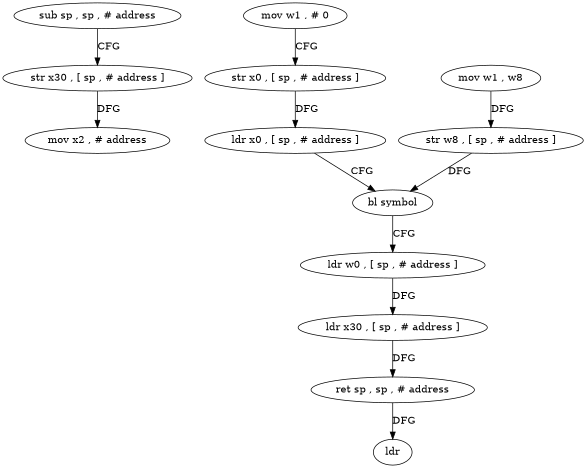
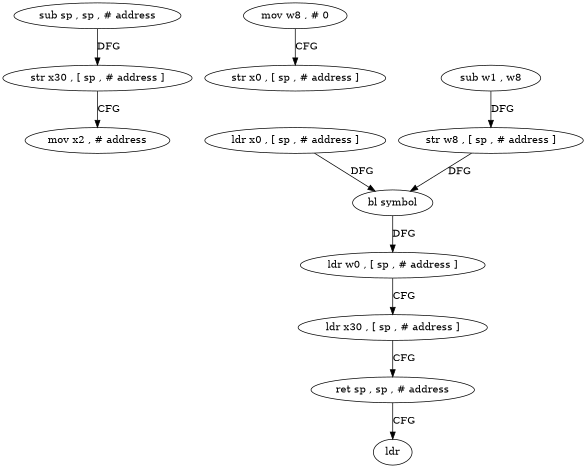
node "mov w1 , # 0": label "mov w1 , # 0" -> "mov w8 , # 0"
edge "sub sp , sp , # address" -> "str x30 , [ sp , # address ]": label "CFG" -> "DFG"
node "mov w1 , w8": label "mov w1 , w8" -> "sub w1 , w8"
edge "str x0 , [ sp , # address ]" -> "ldr x0 , [ sp , # address ]": removed, label "DFG"
edge "str x30 , [ sp , # address ]" -> "mov x2 , # address": label "DFG" -> "CFG"
edge "ldr x0 , [ sp , # address ]" -> "bl symbol": label "CFG" -> "DFG"
edge "bl symbol" -> "ldr w0 , [ sp , # address ]": label "CFG" -> "DFG"
edge "ldr w0 , [ sp , # address ]" -> "ldr x30 , [ sp , # address ]": label "DFG" -> "CFG"
edge "ldr x30 , [ sp , # address ]" -> "ret sp , sp , # address": label "DFG" -> "CFG"
edge "ret sp , sp , # address" -> "ldr": label "DFG" -> "CFG"
